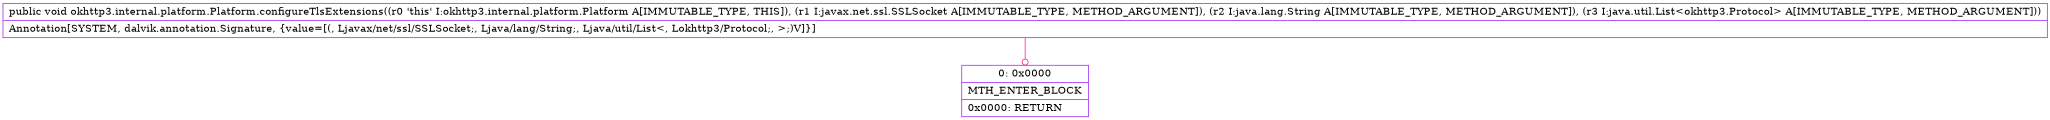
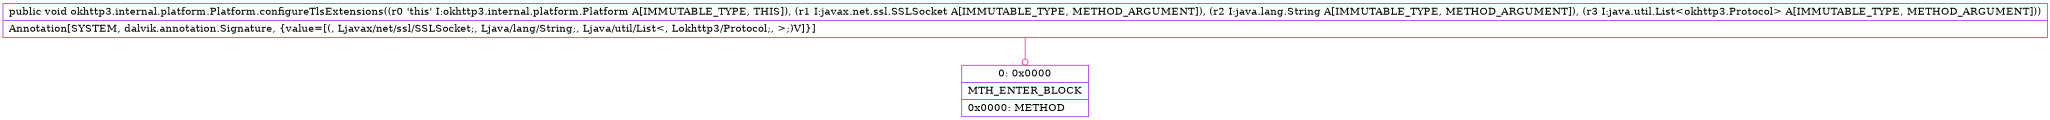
node "0: 0x0000": text "0x0000: RETURN" -> "0x0000: METHOD"
